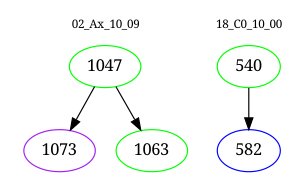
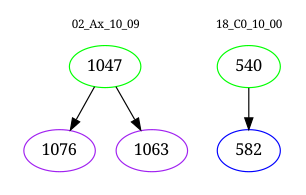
node "1073": label "1073" -> "1076"
node "1063": color green -> purple
